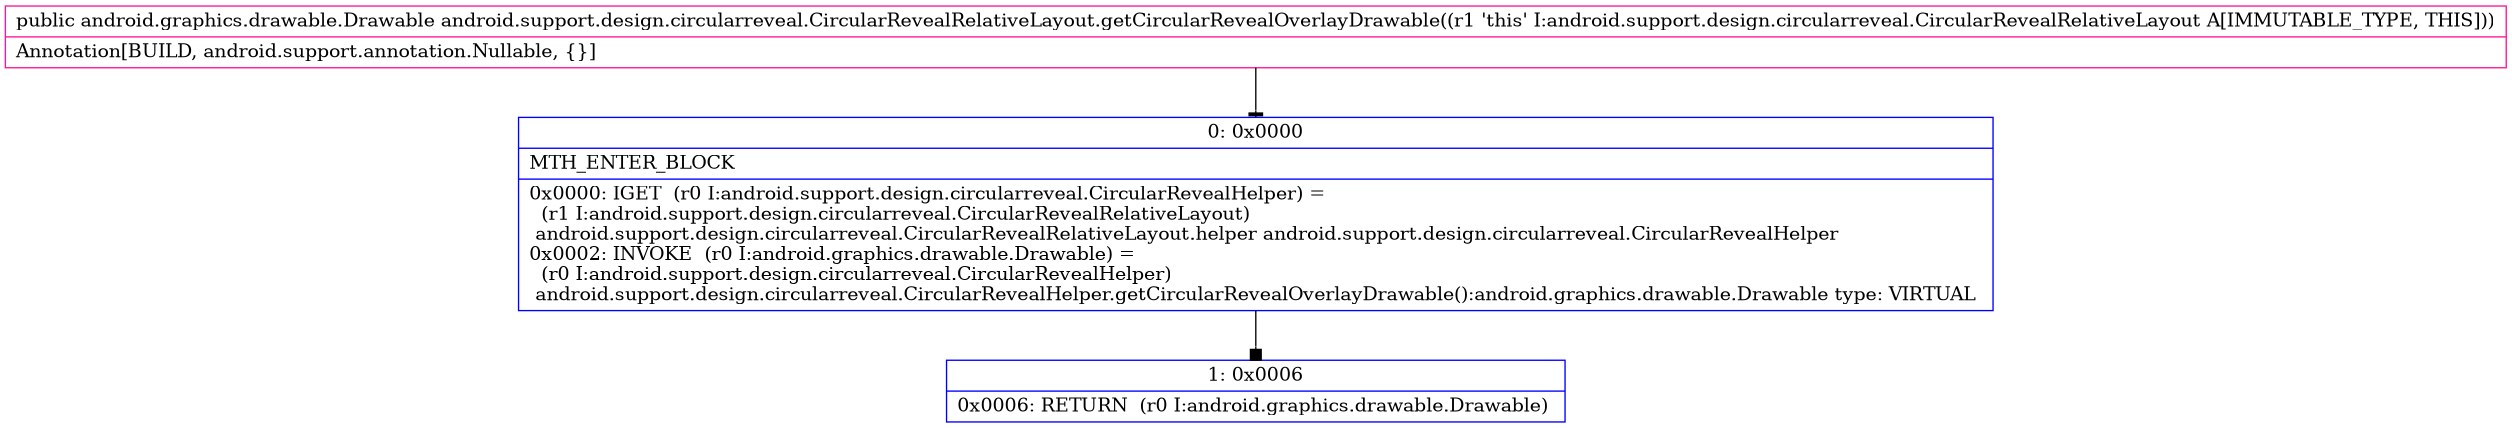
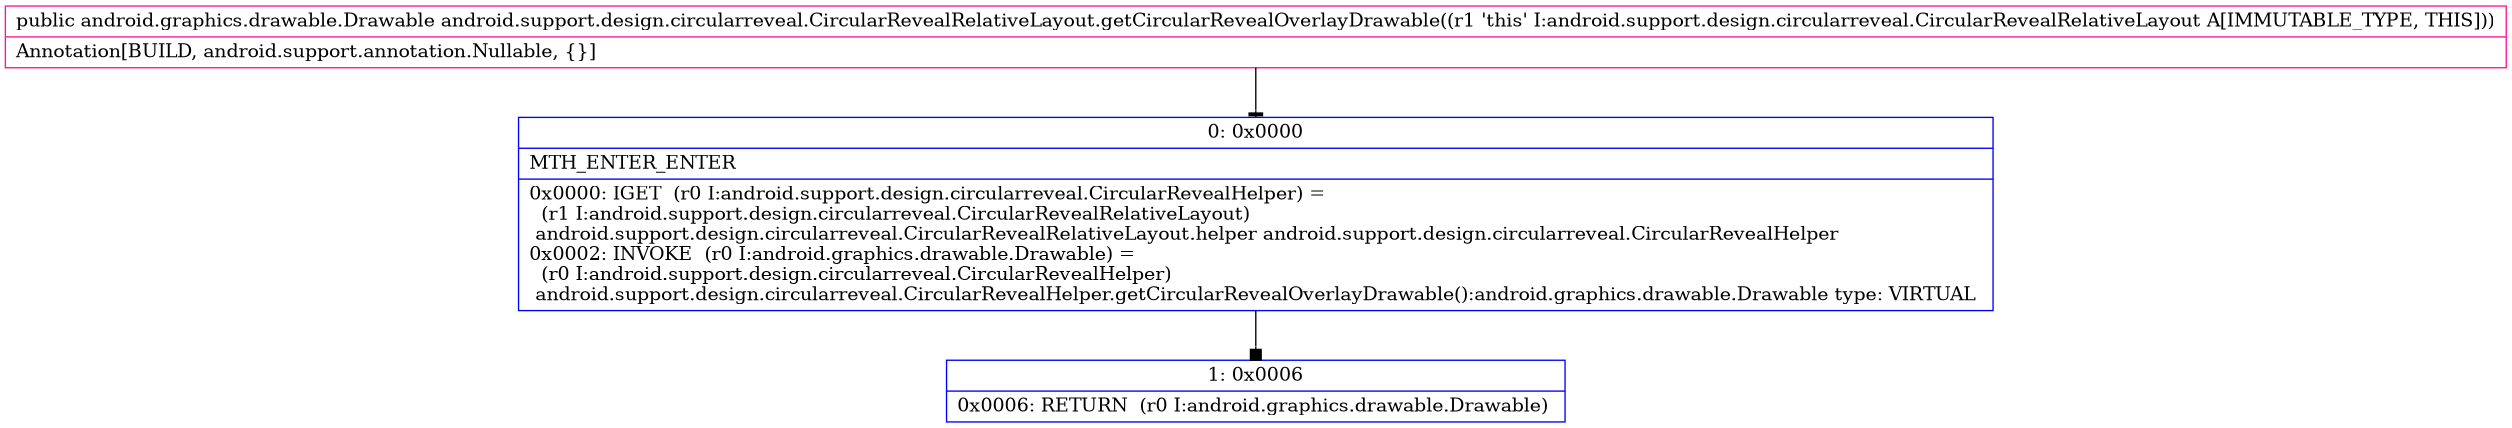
node "0: 0x0000": text "MTH_ENTER_BLOCK" -> "MTH_ENTER_ENTER"
